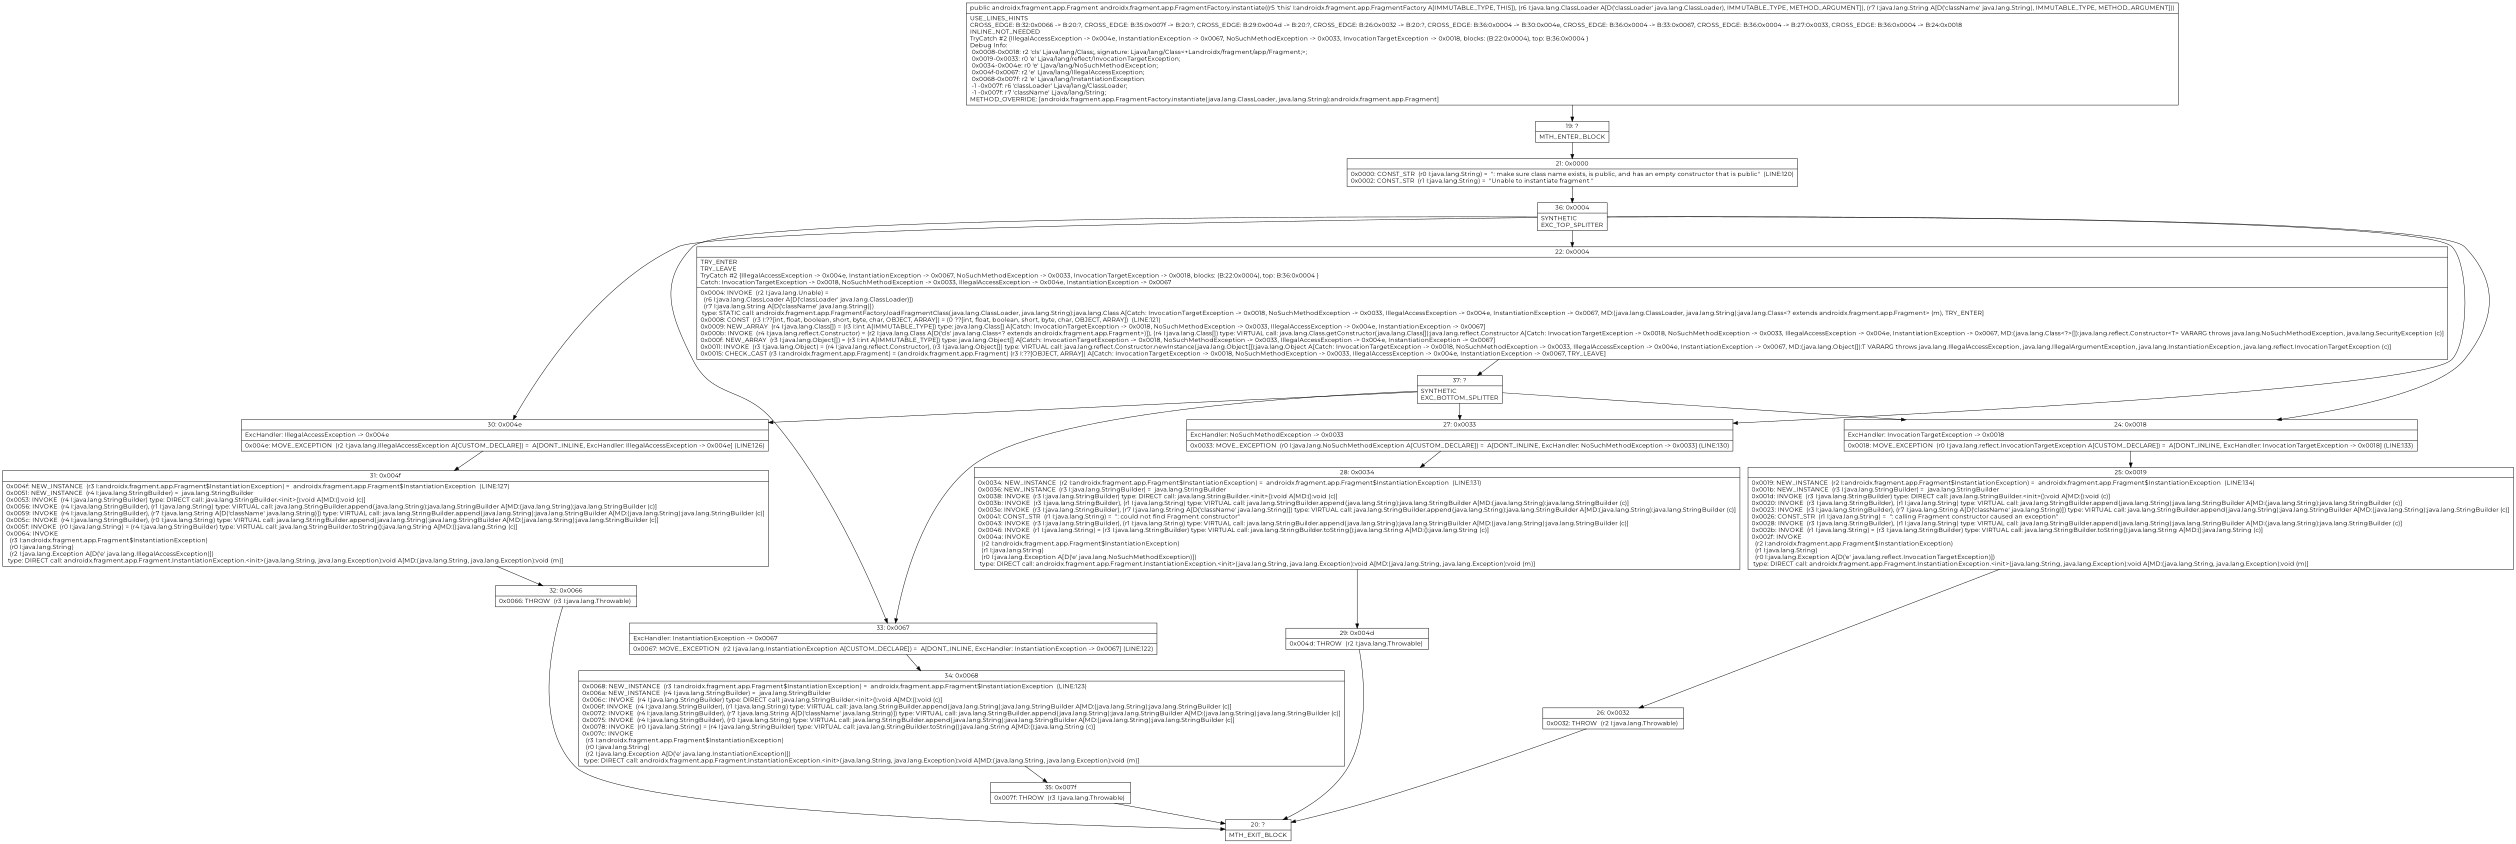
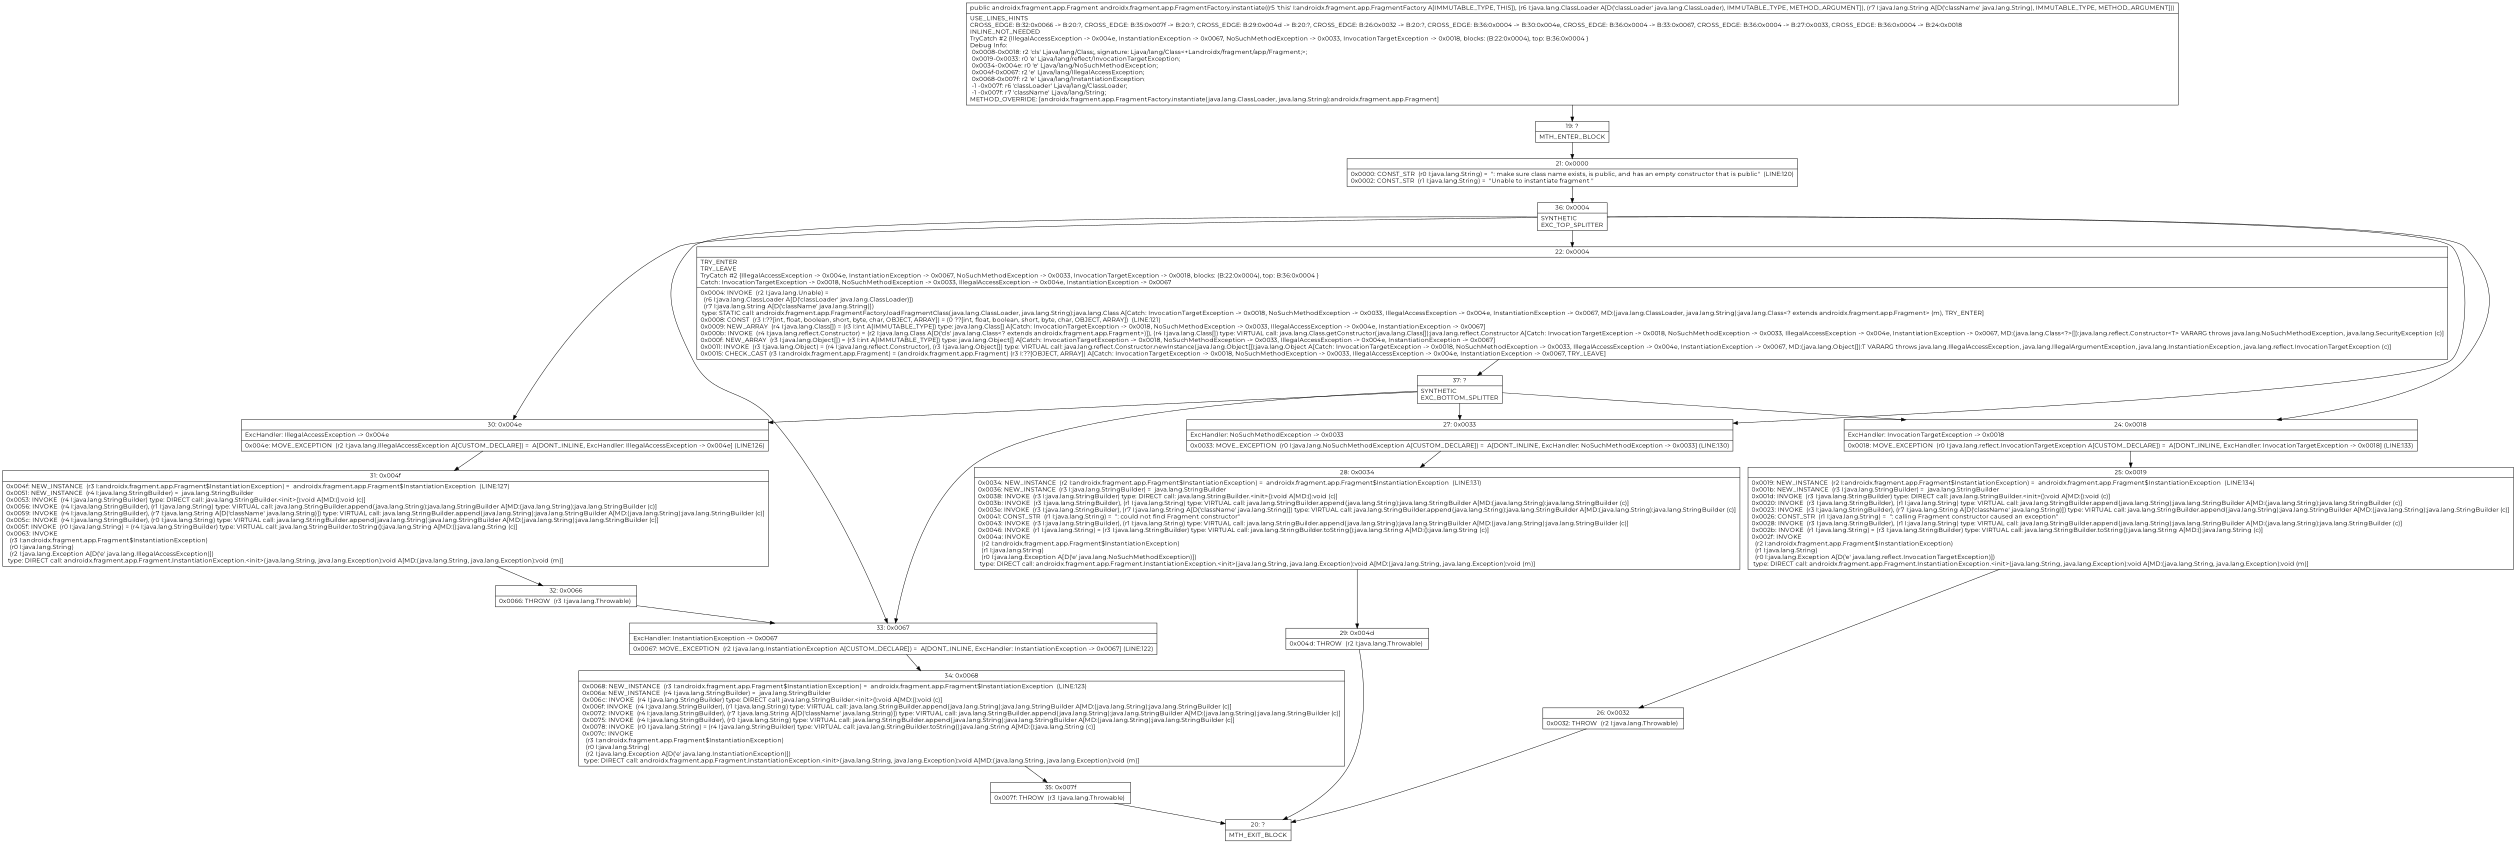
node "31: 0x004f": text "0x0064: INVOKE" -> "0x0063: INVOKE"
edge "32: 0x0066" -> "20: ?": now "32: 0x0066" -> "33: 0x0067"
